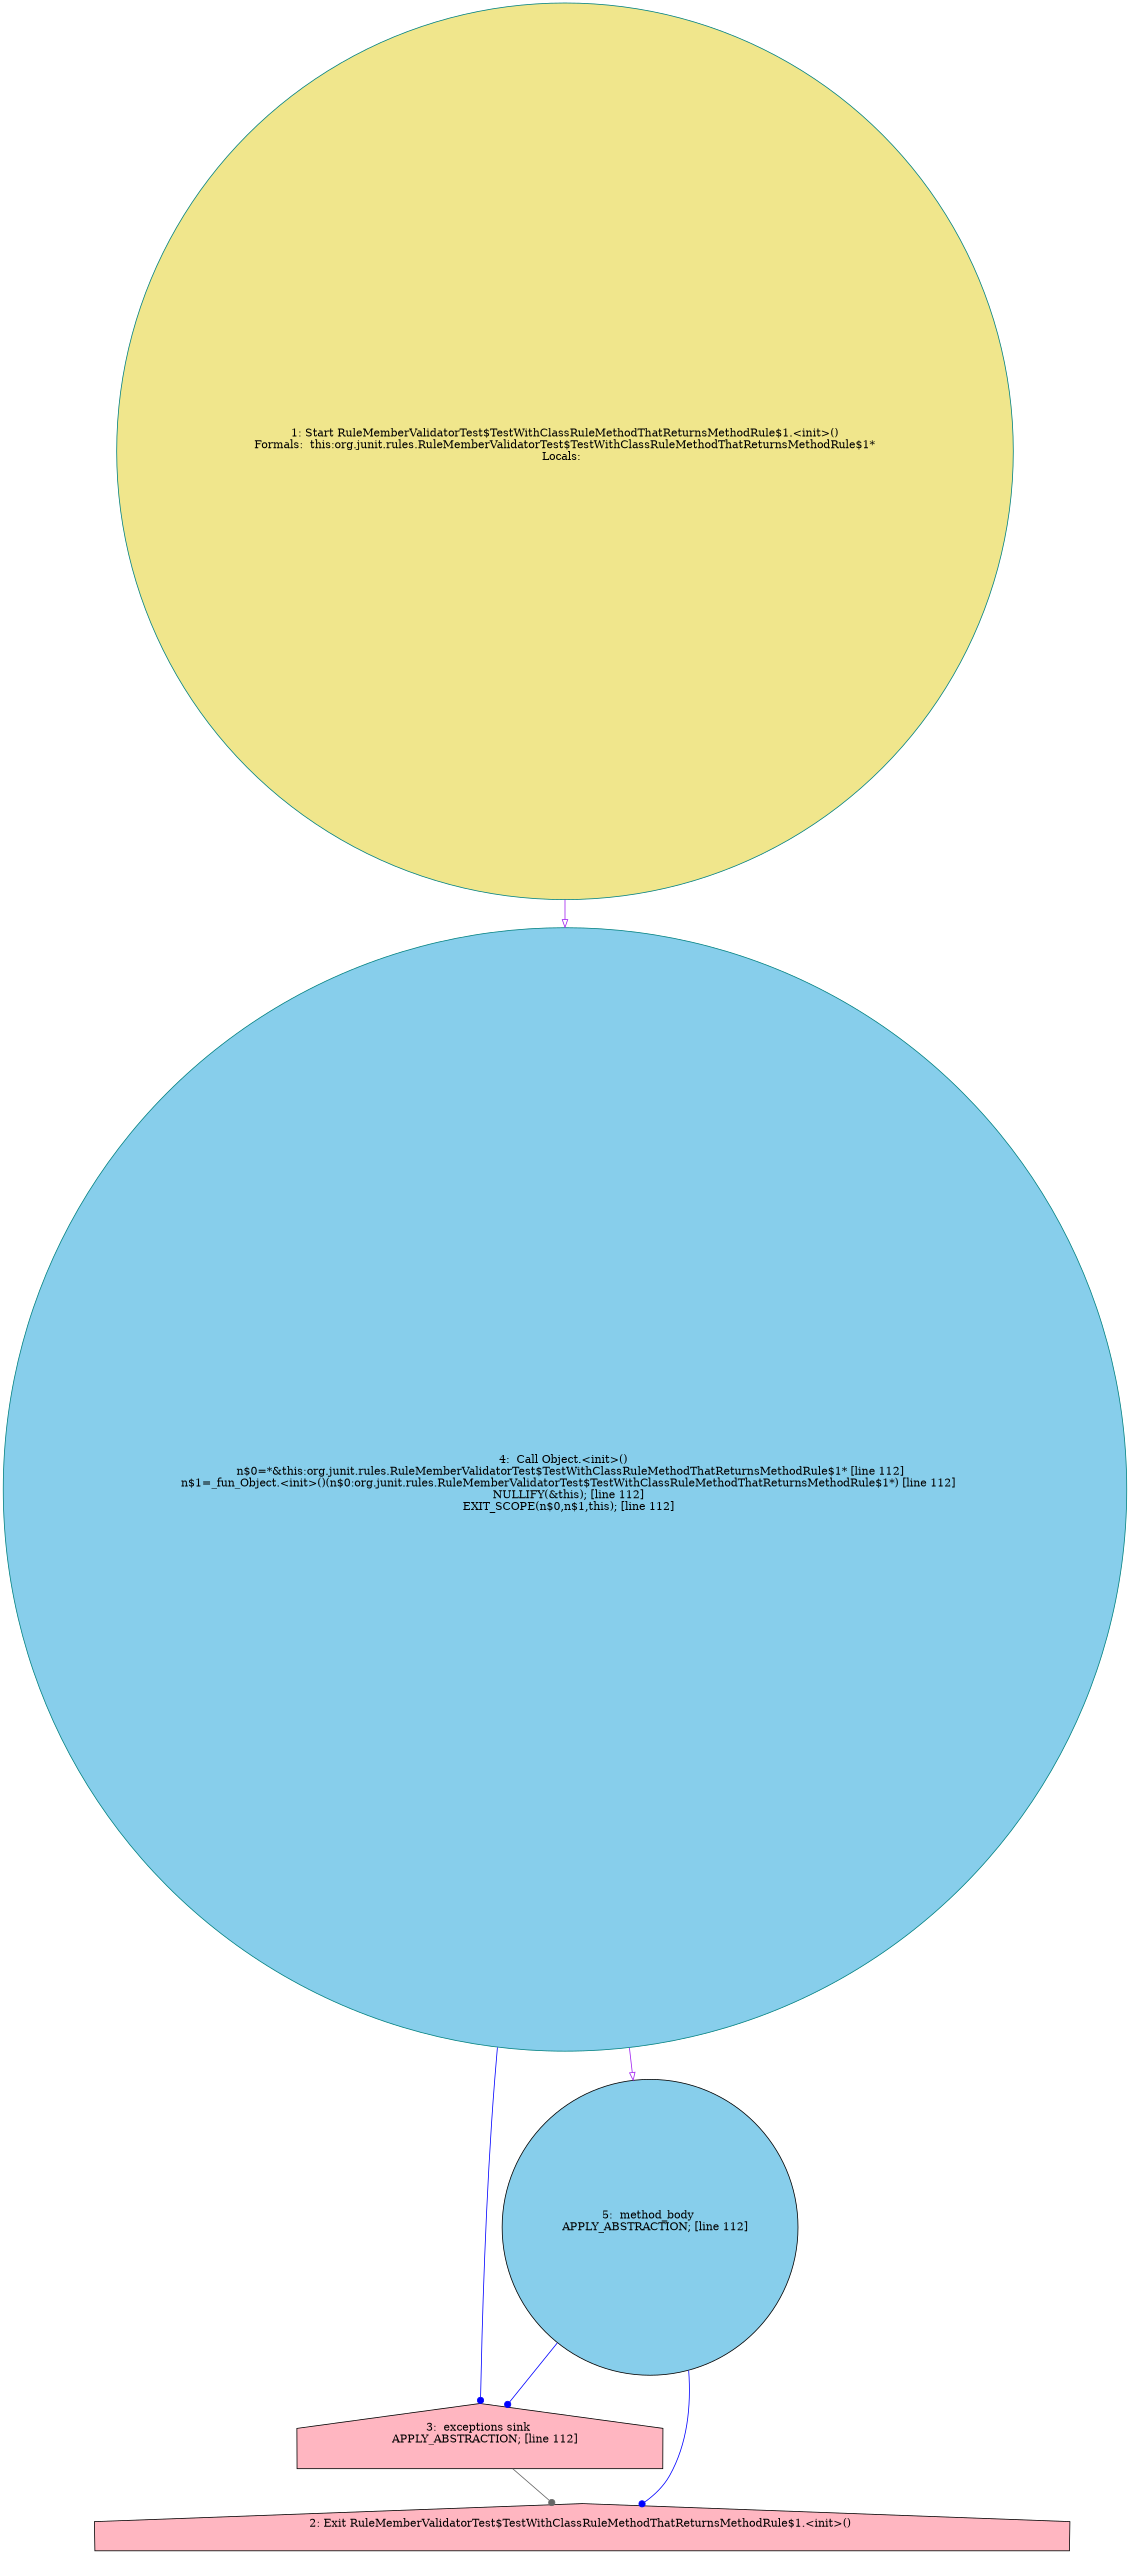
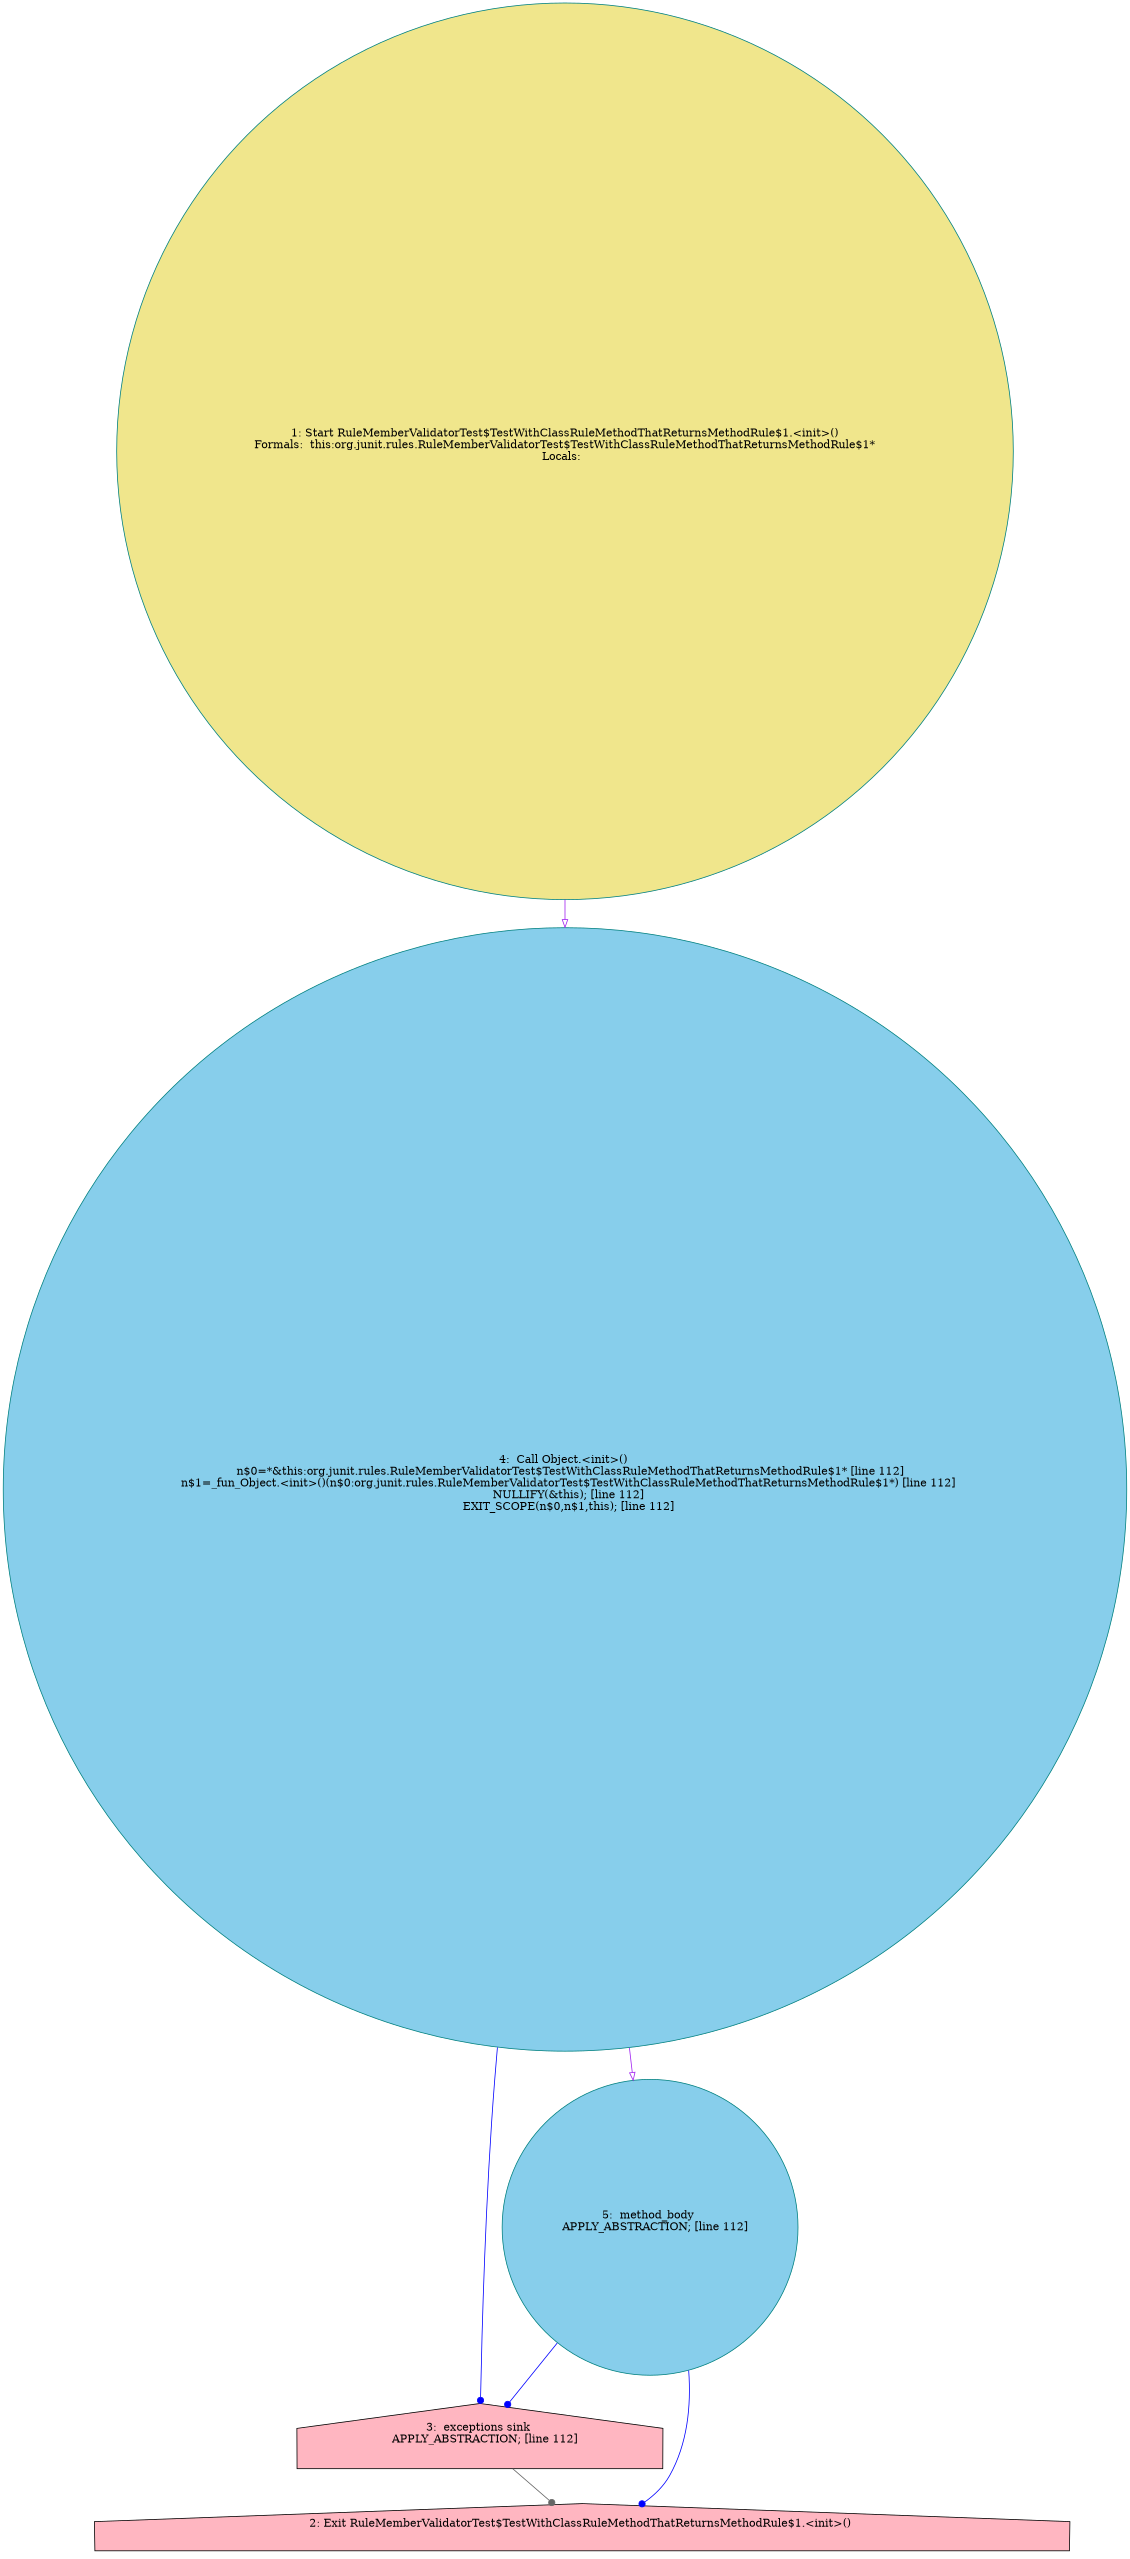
node "5:  method_body APPLY_ABSTRACTION; [line 112]": color black -> teal
